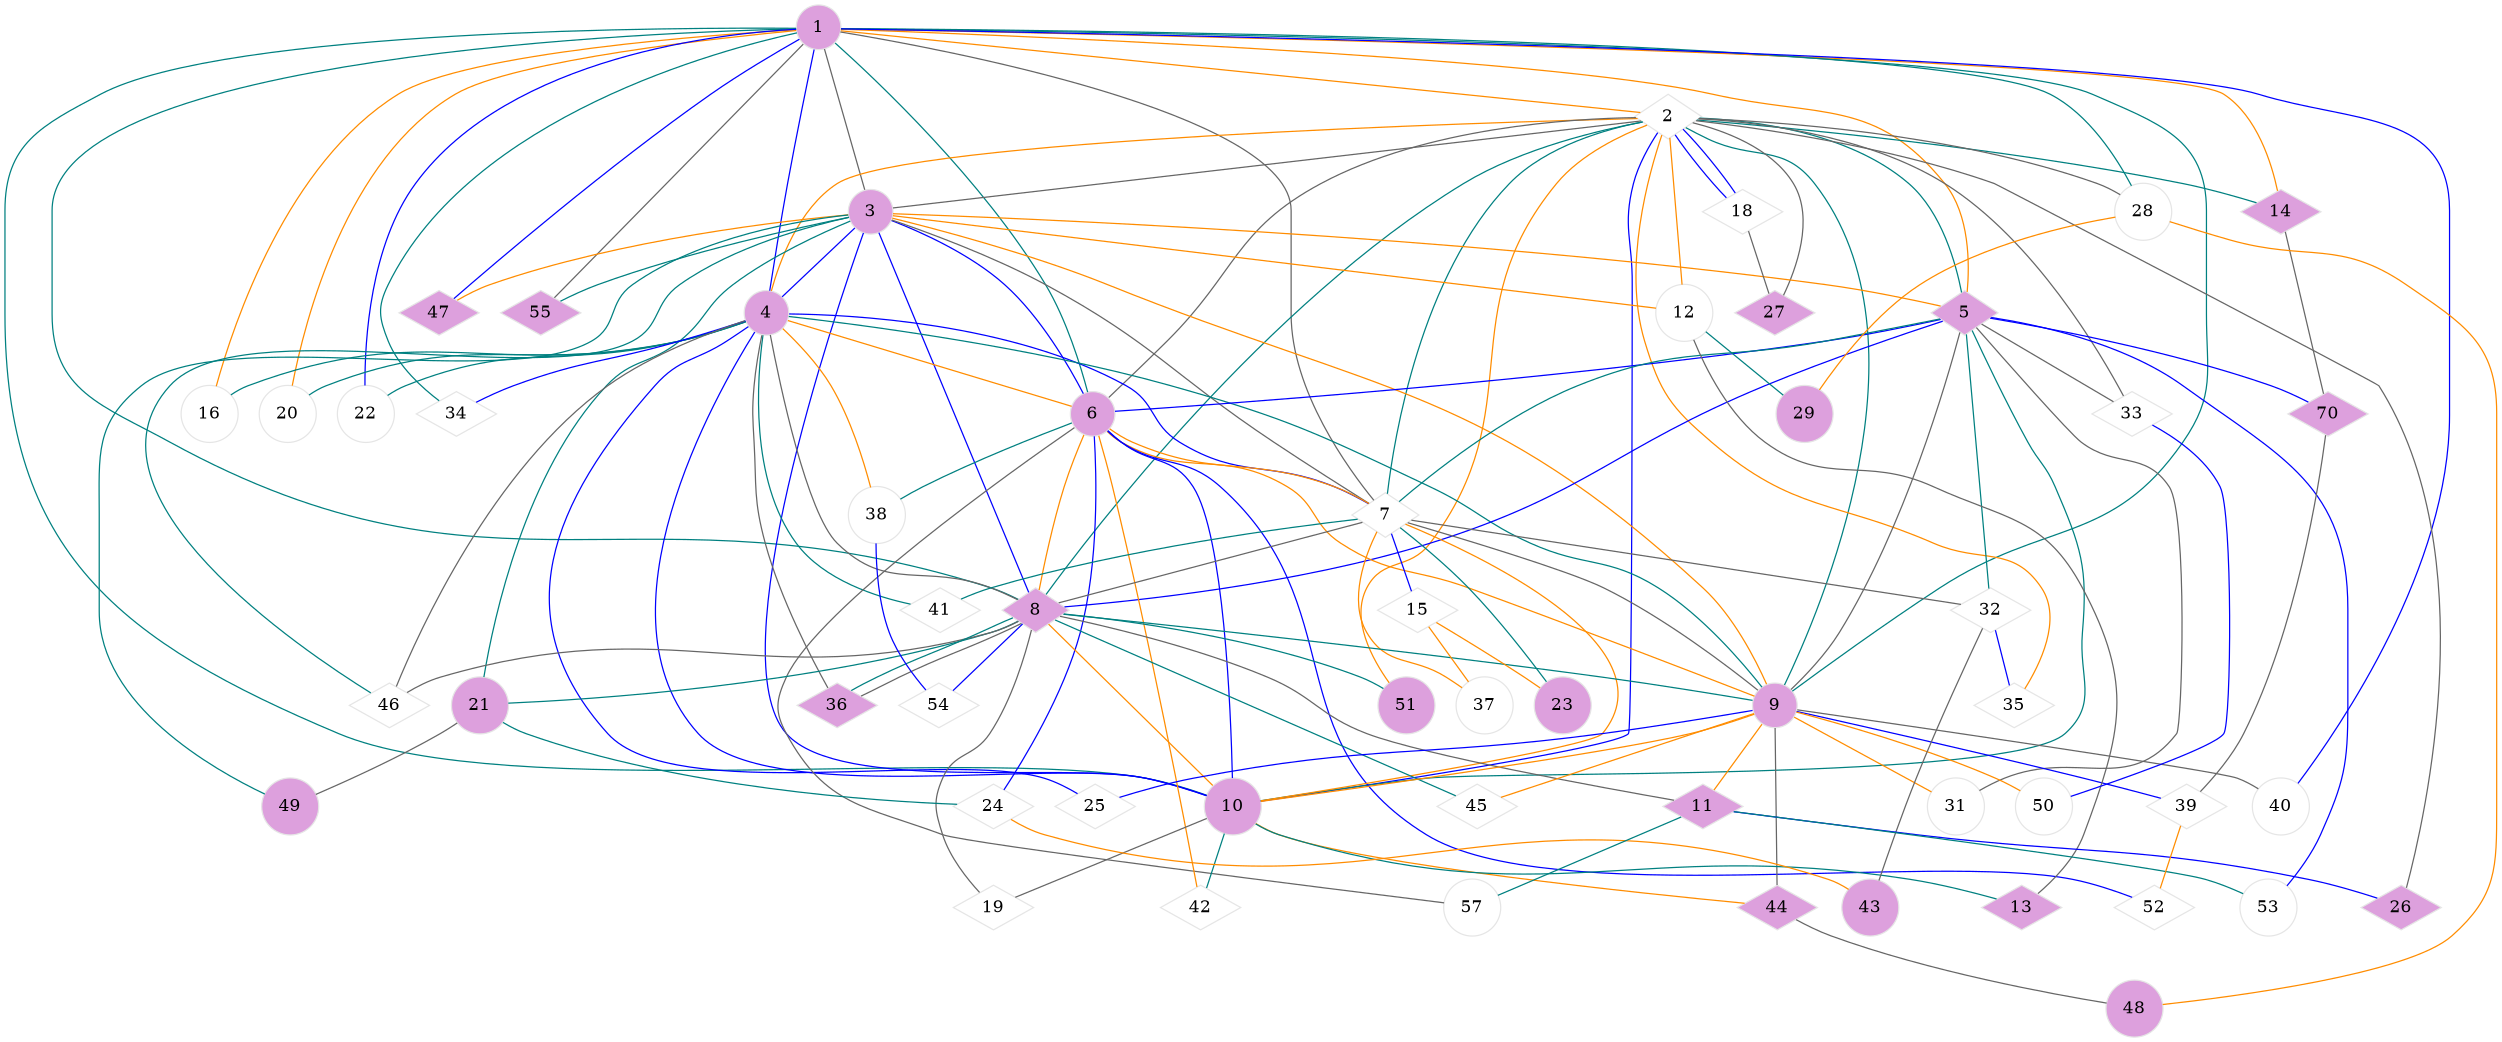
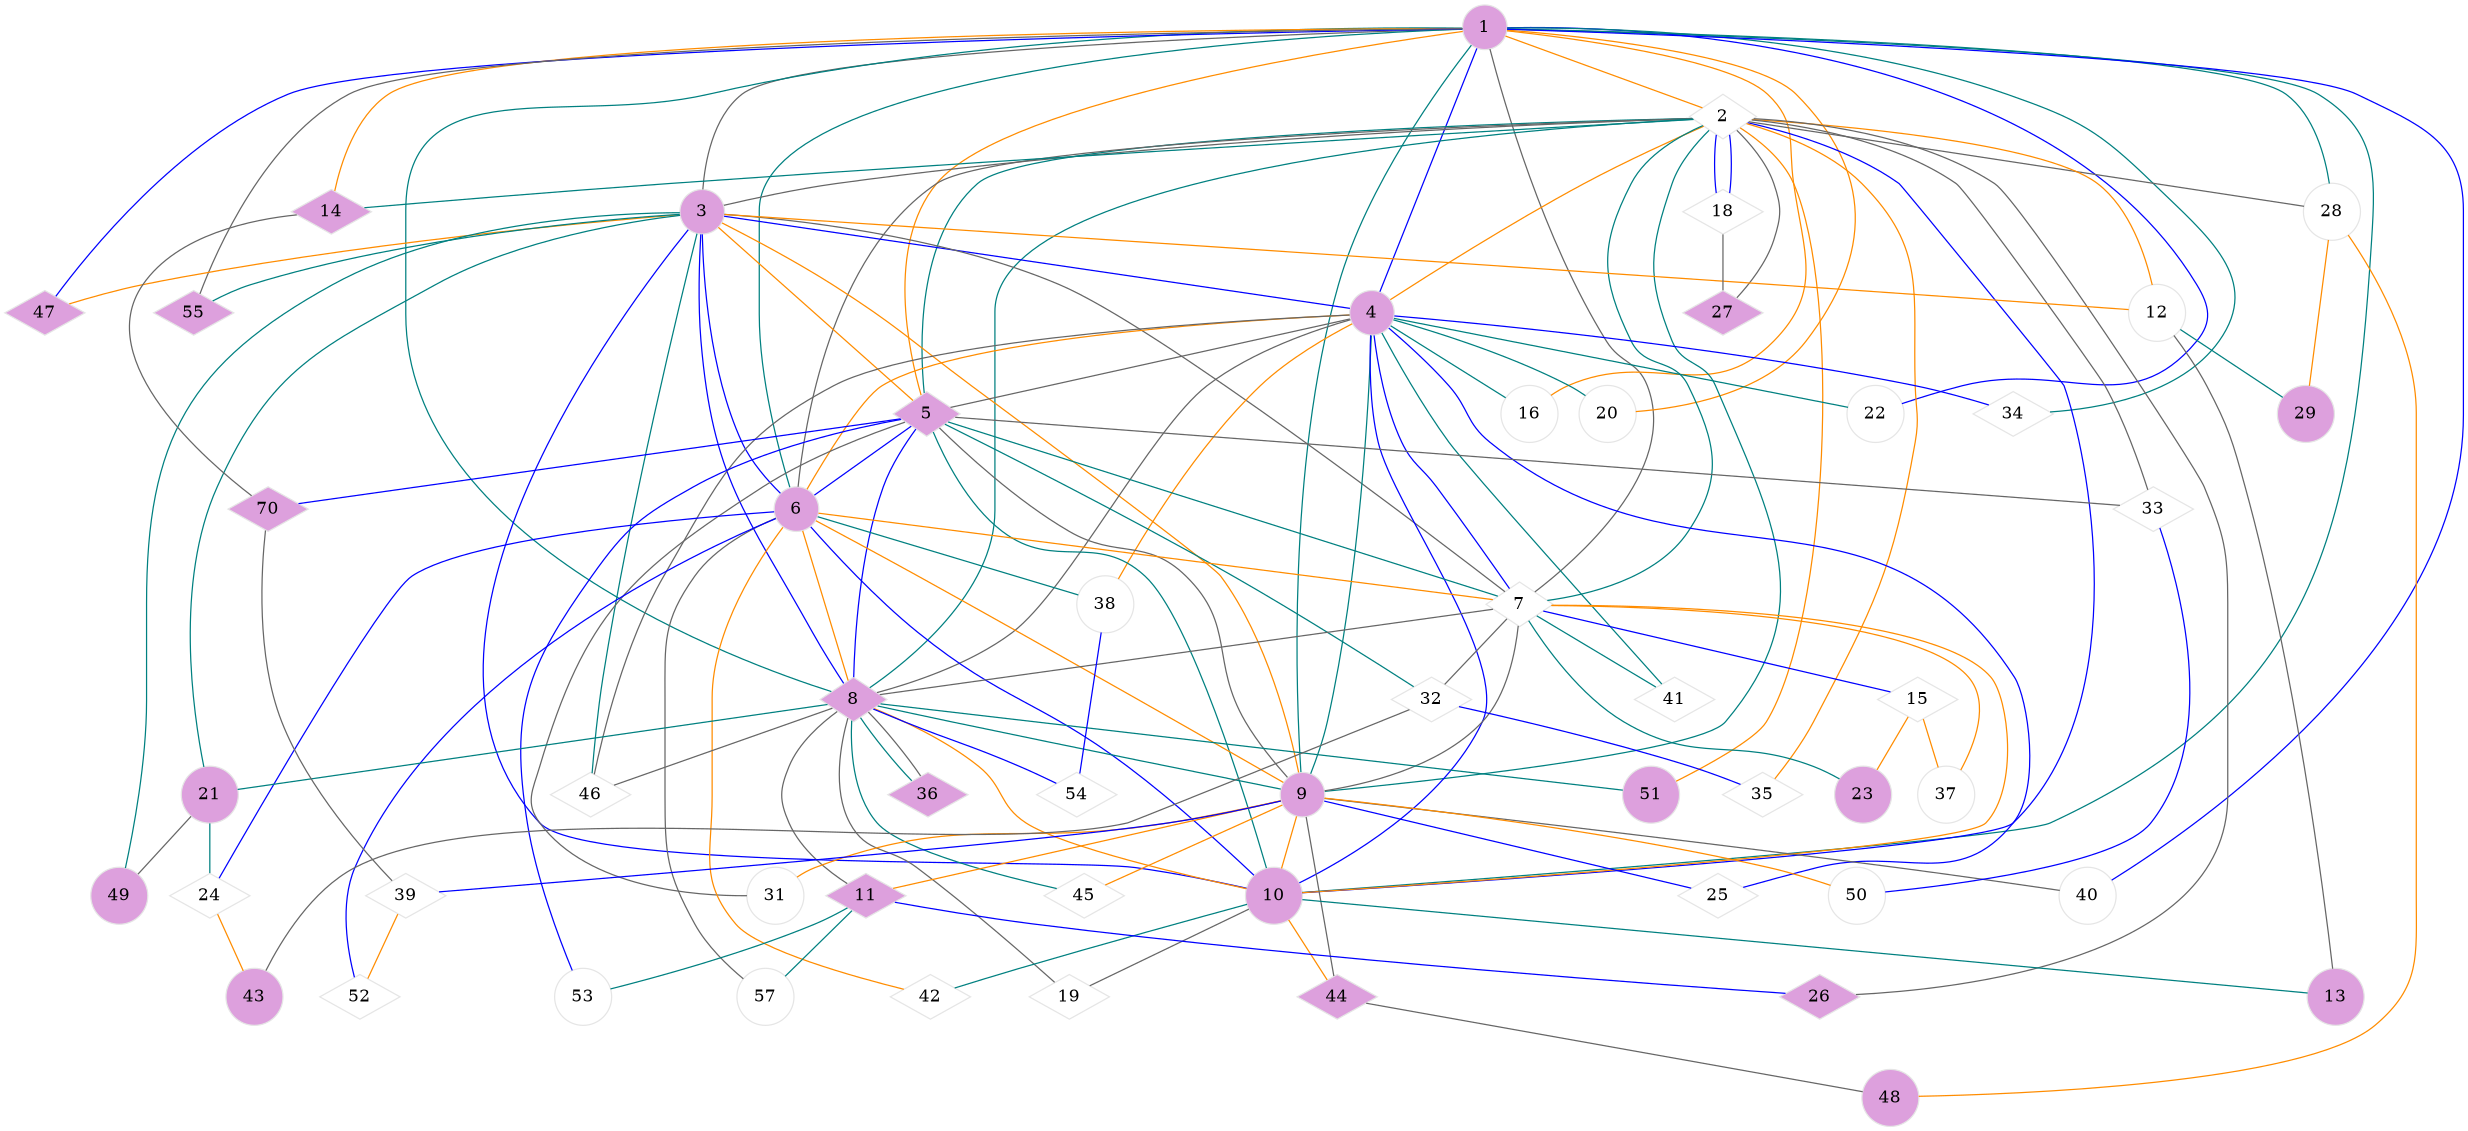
edge "4" -- "36": now "4" -- "5"
node "13": shape diamond -> circle
